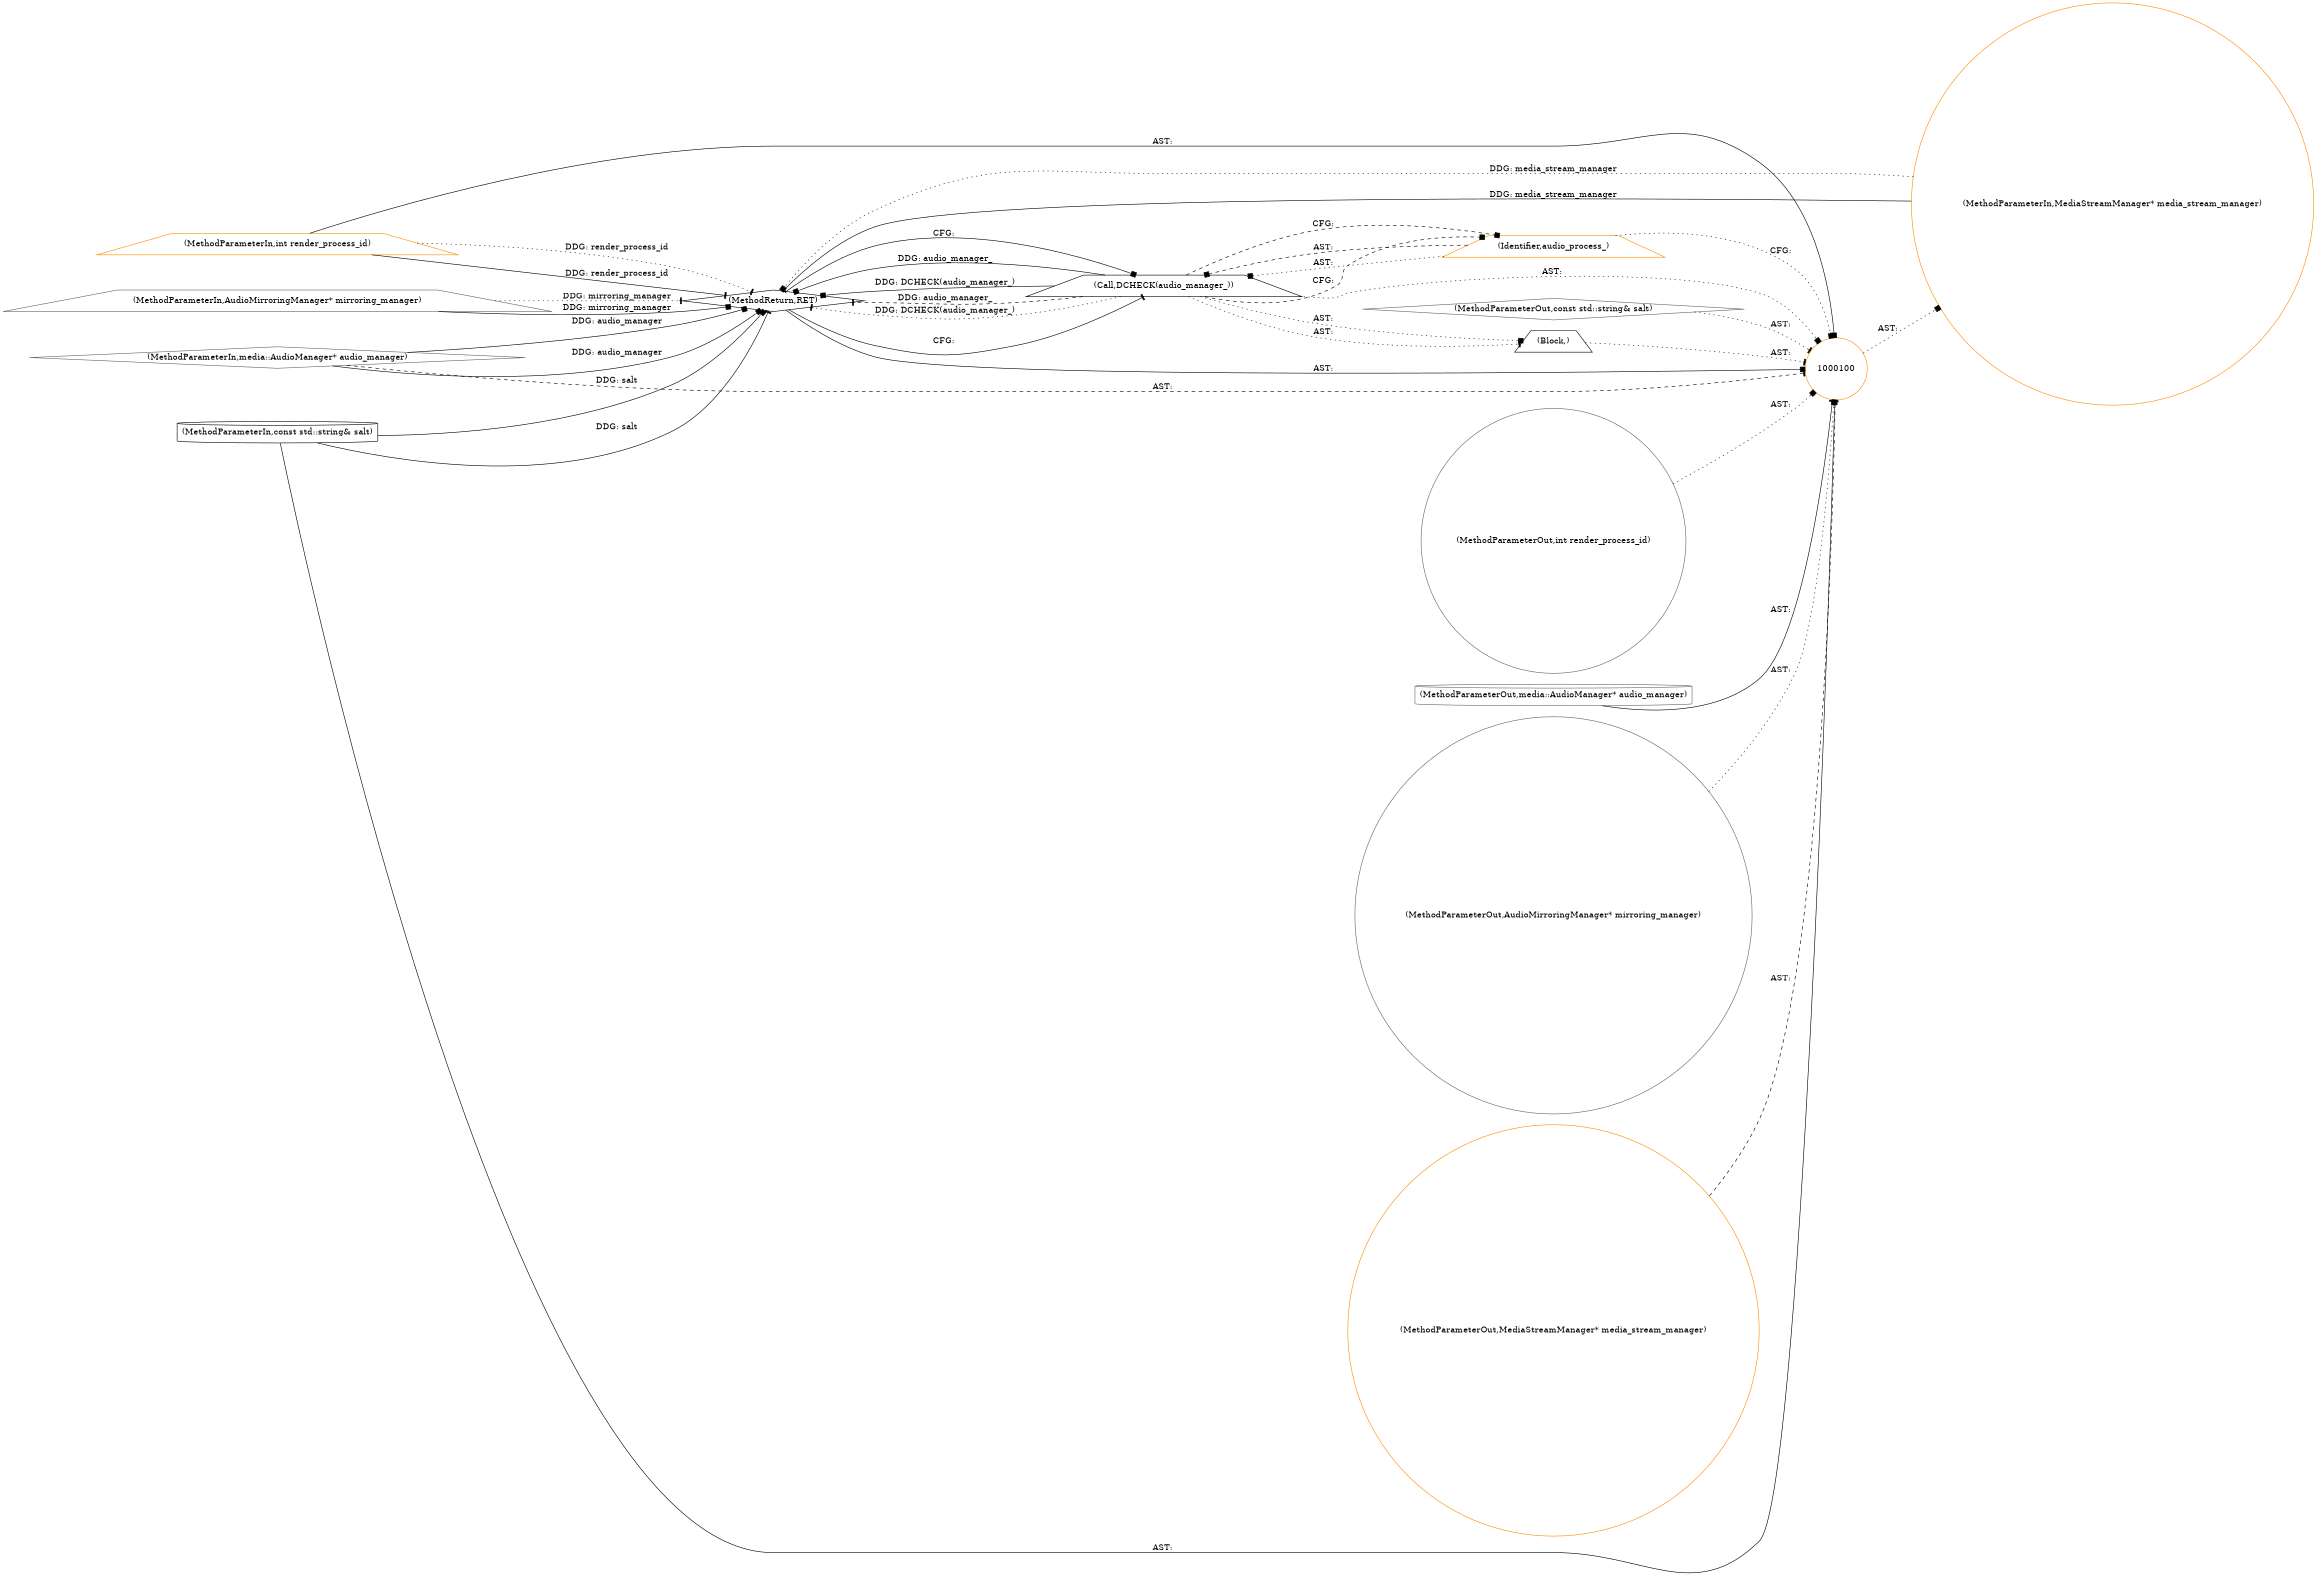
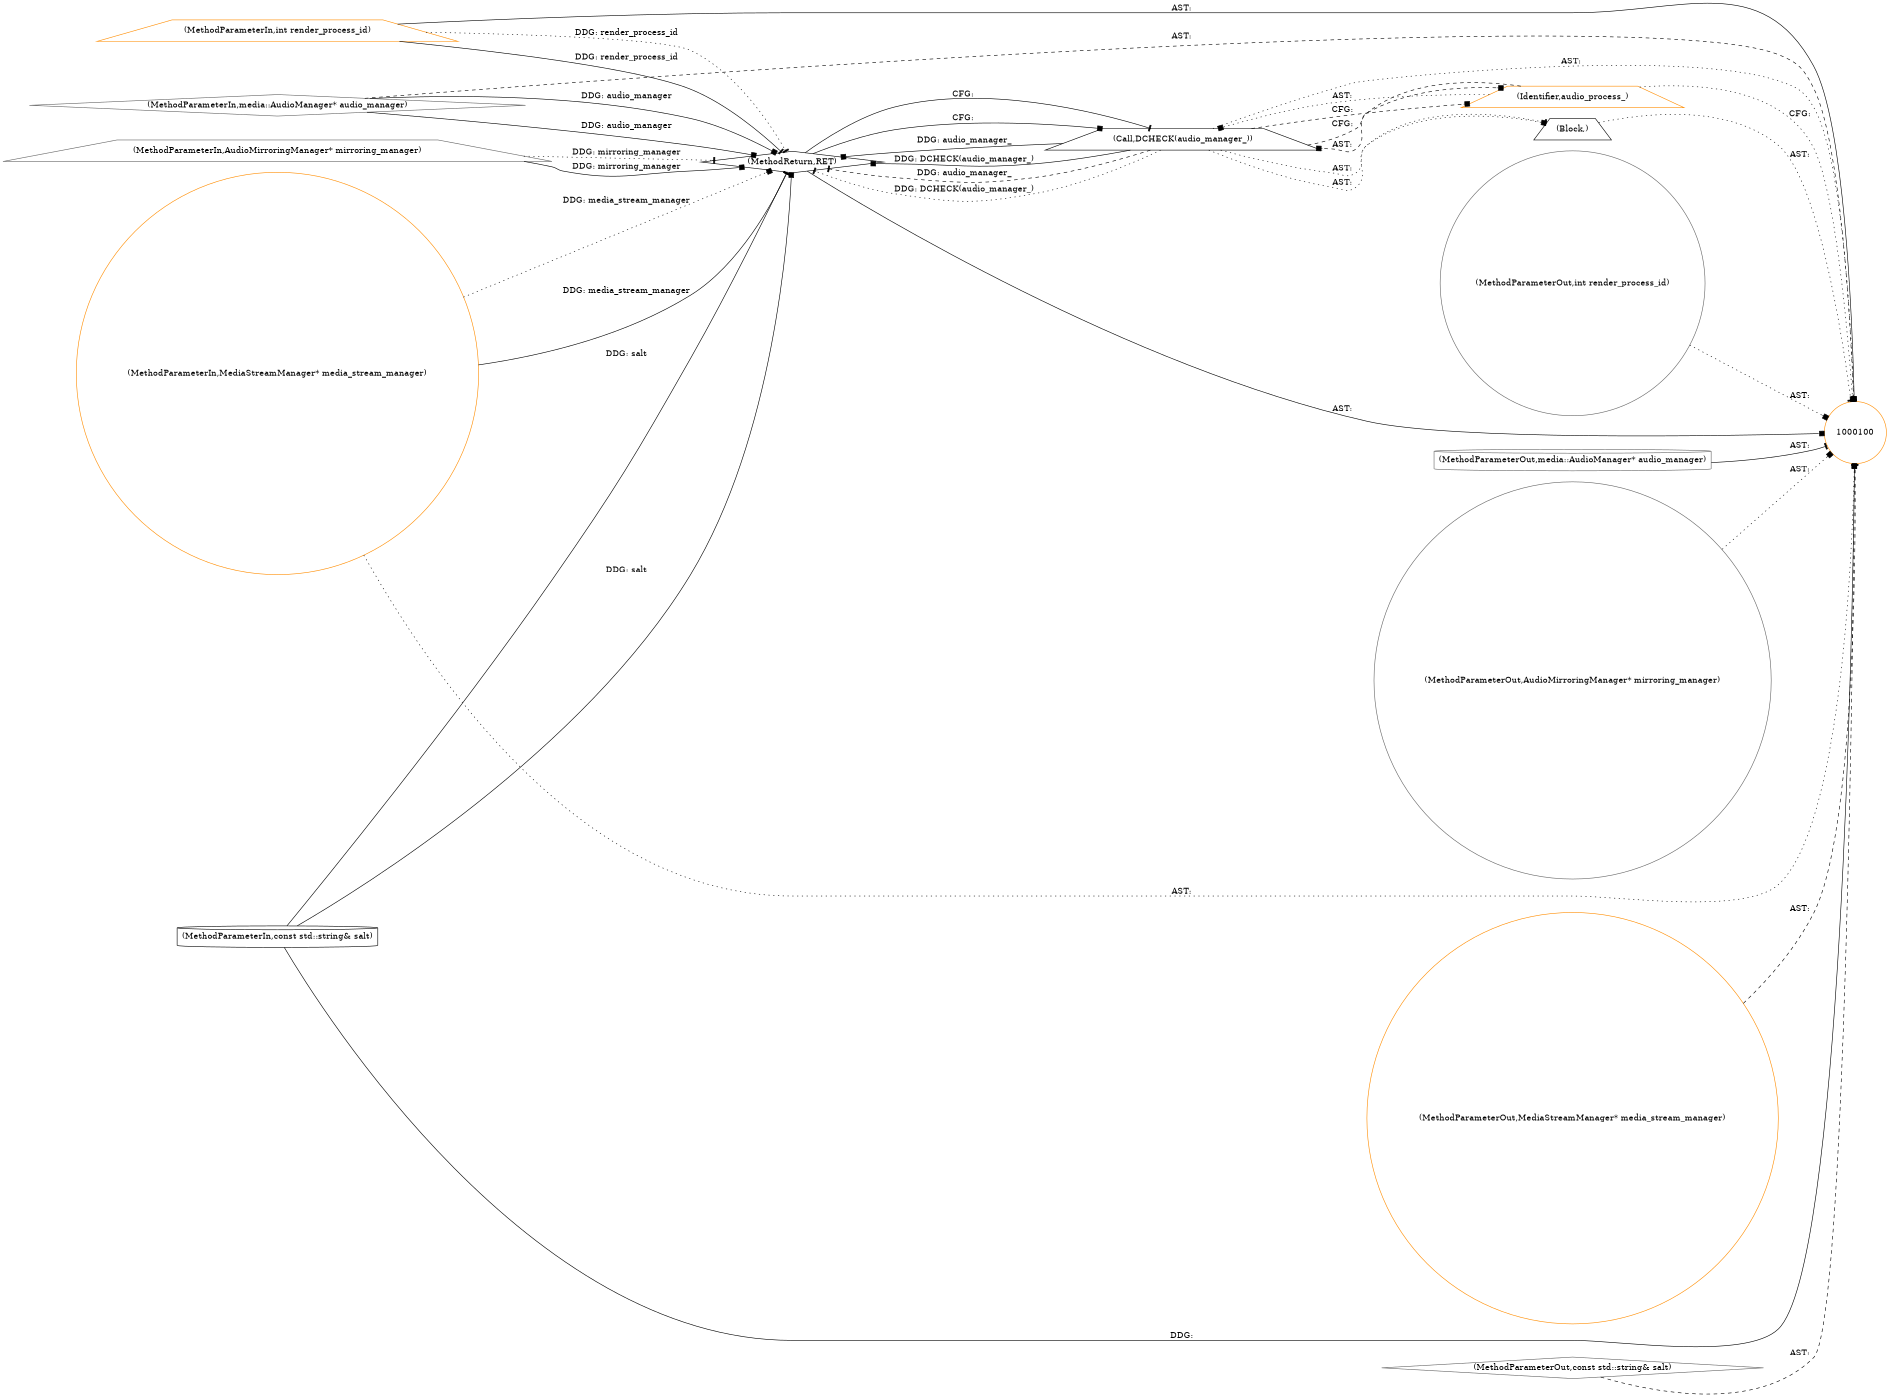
edge "(MethodParameterOut,const std::string& salt)" -> "1000100": style dotted -> dashed
edge "1000100" -> "(MethodParameterIn,MediaStreamManager* media_stream_manager)": reversed
edge "(MethodParameterIn,const std::string& salt)" -> "1000100": label "AST: " -> "DDG: "
